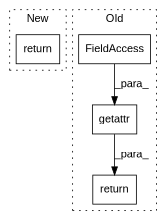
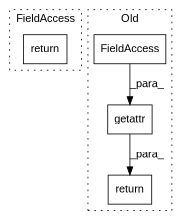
cluster "New": label "New" -> "FieldAccess"
